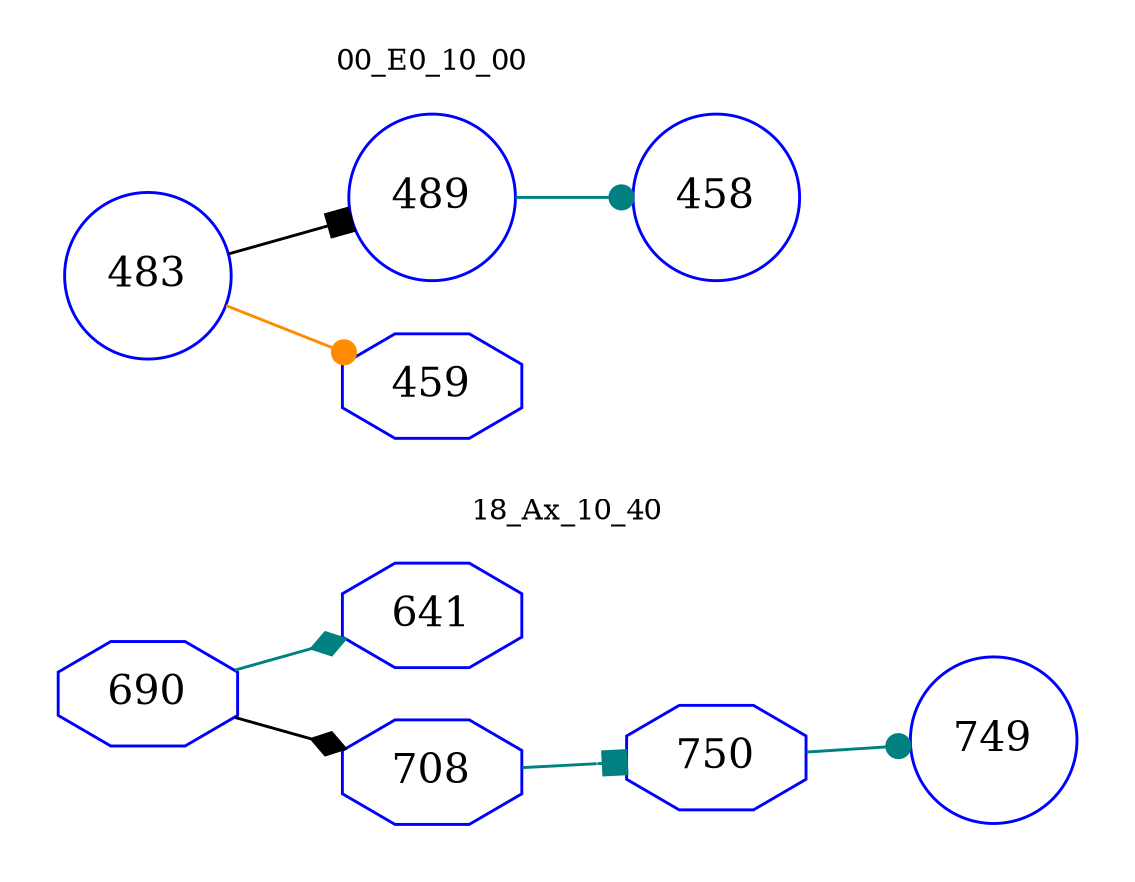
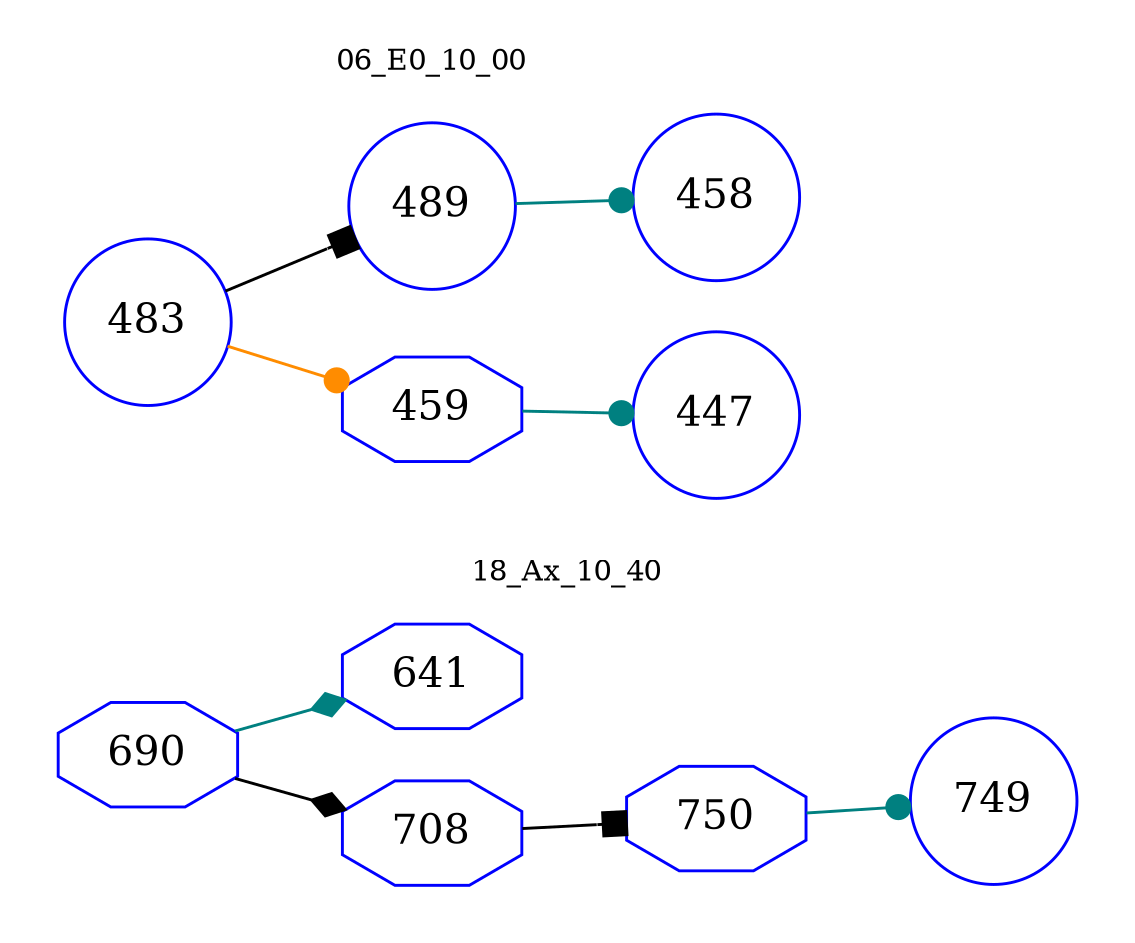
cluster "00_E0_10_00": label "00_E0_10_00" -> "06_E0_10_00"
node "447": added
edge "708" -> "750": color teal -> black
